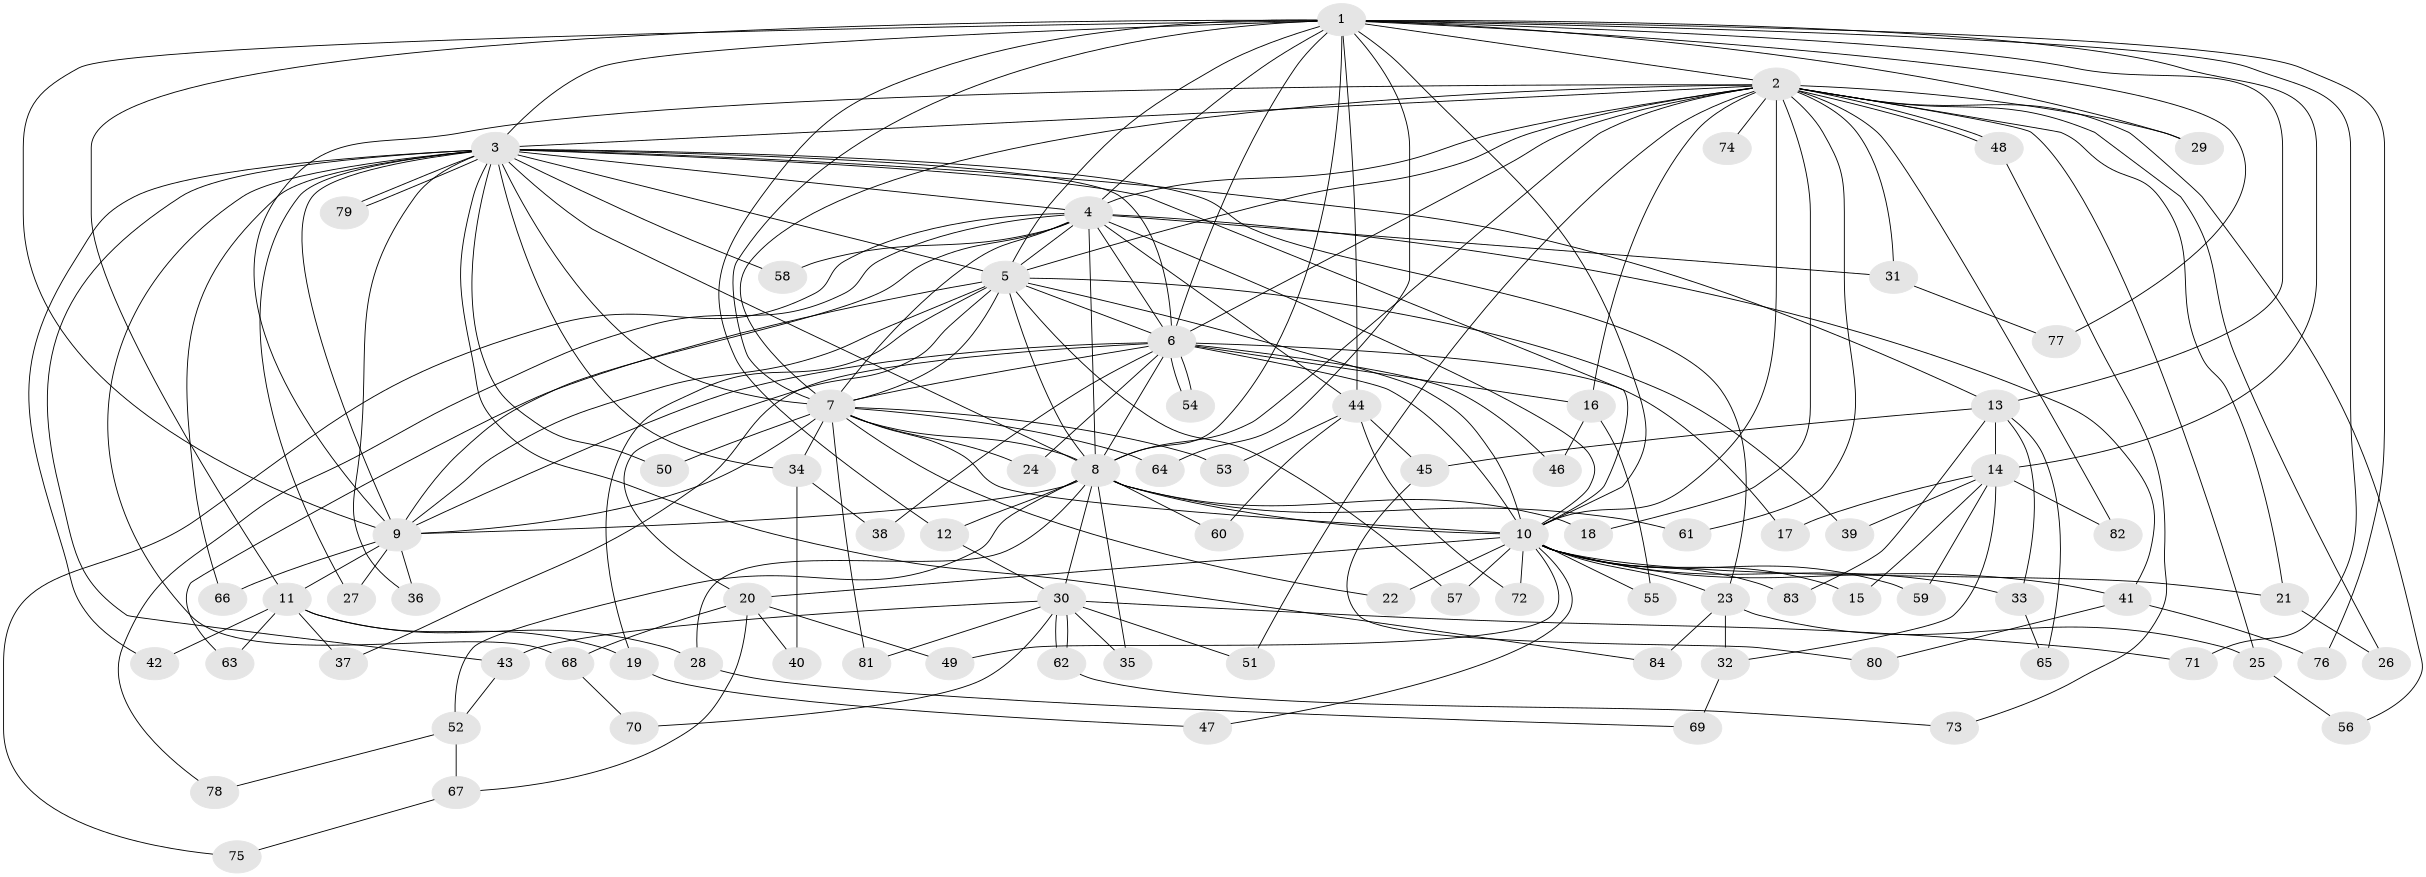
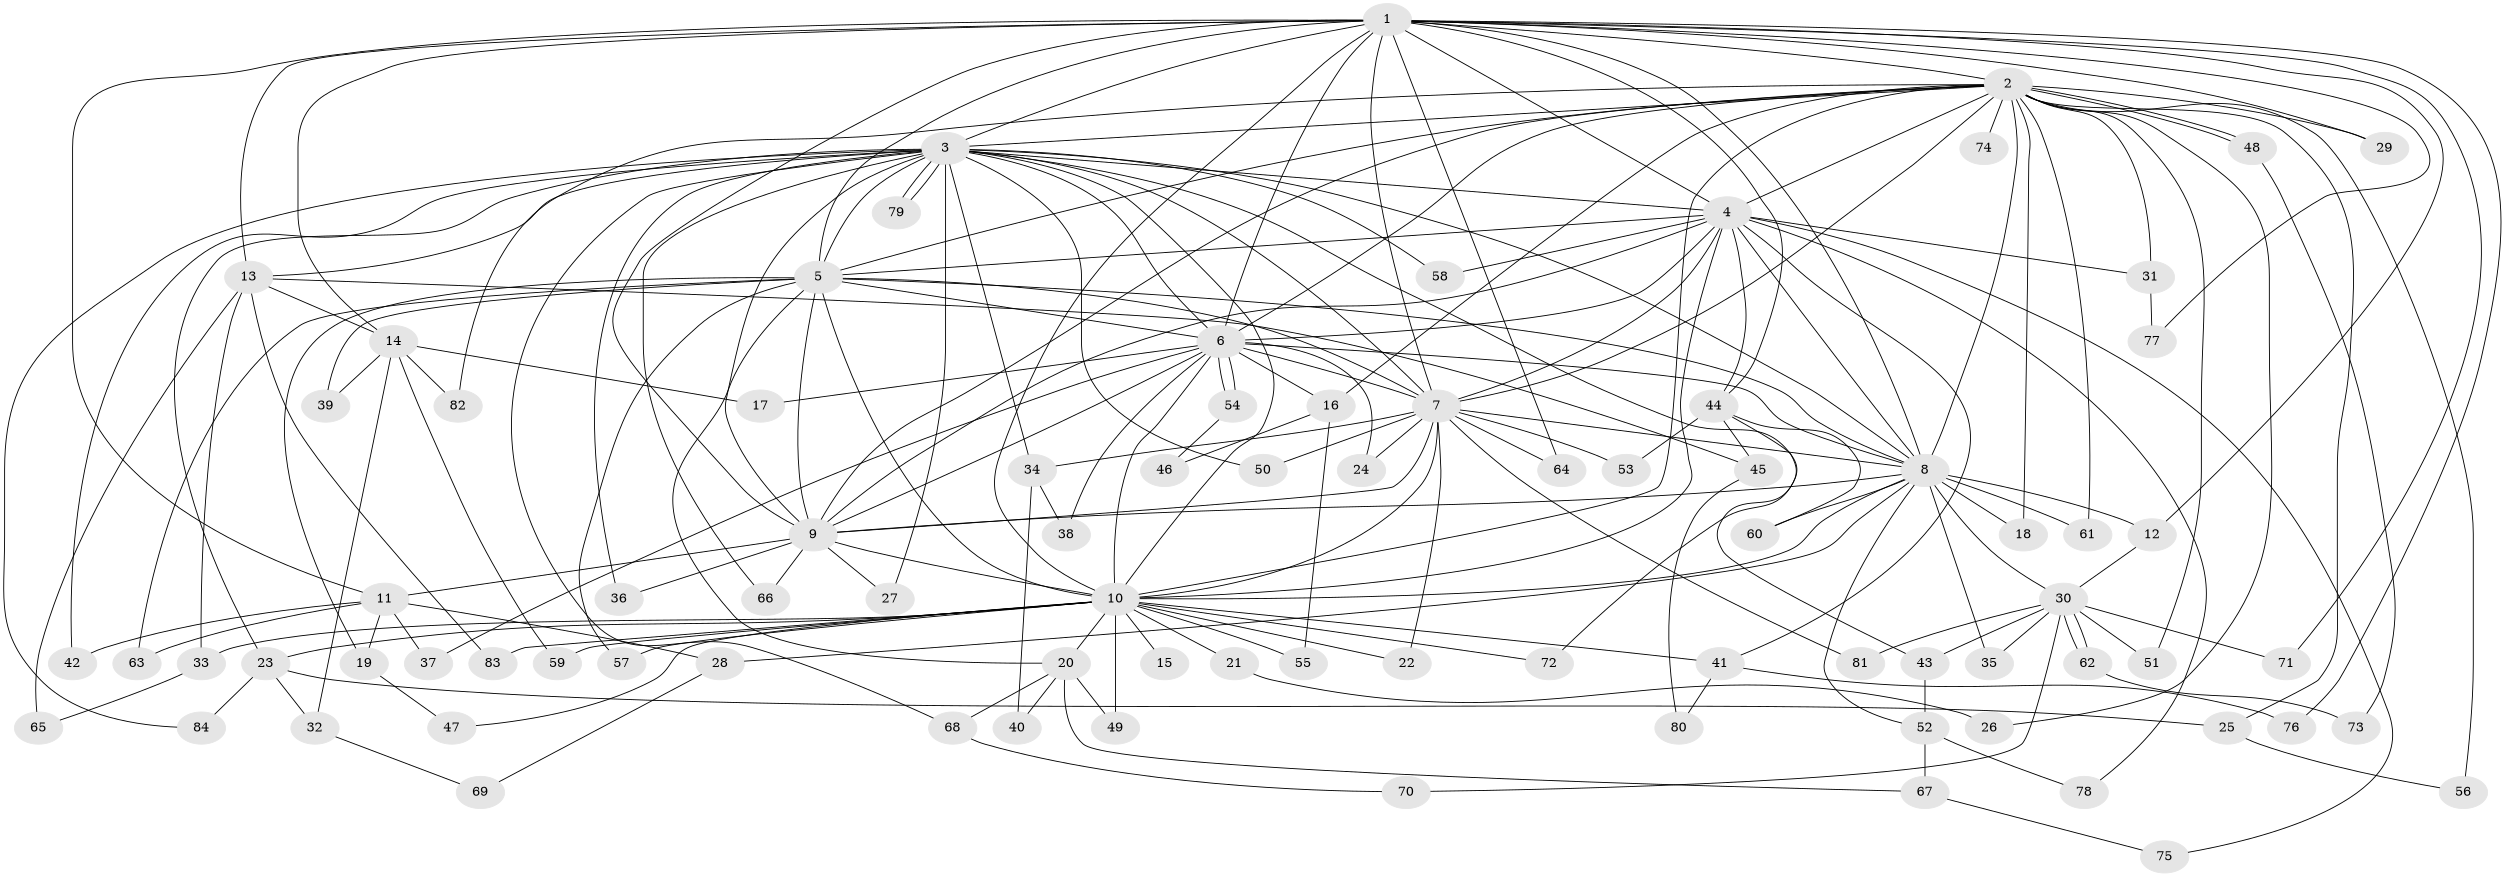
edge "2" -- "21": removed
edge "6" -- "46": now "54" -- "46"
edge "14" -- "15": removed
edge "9" -- "10": added
